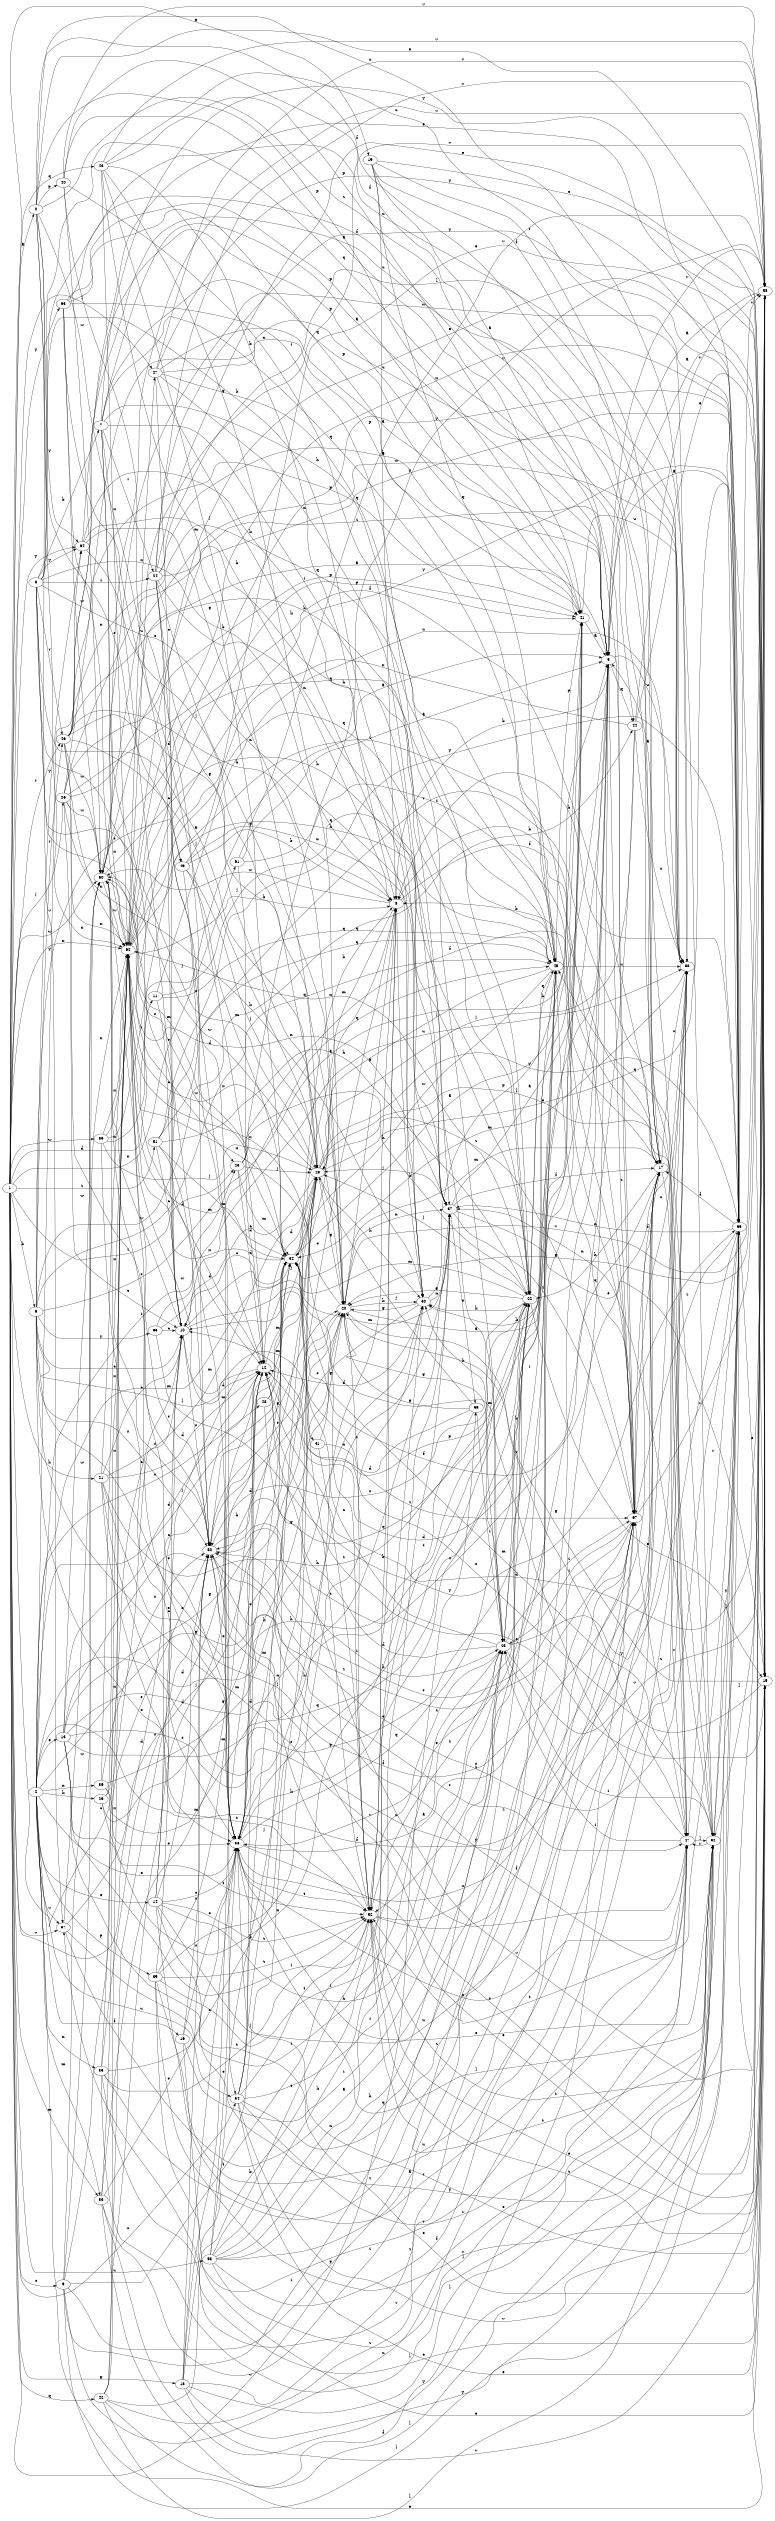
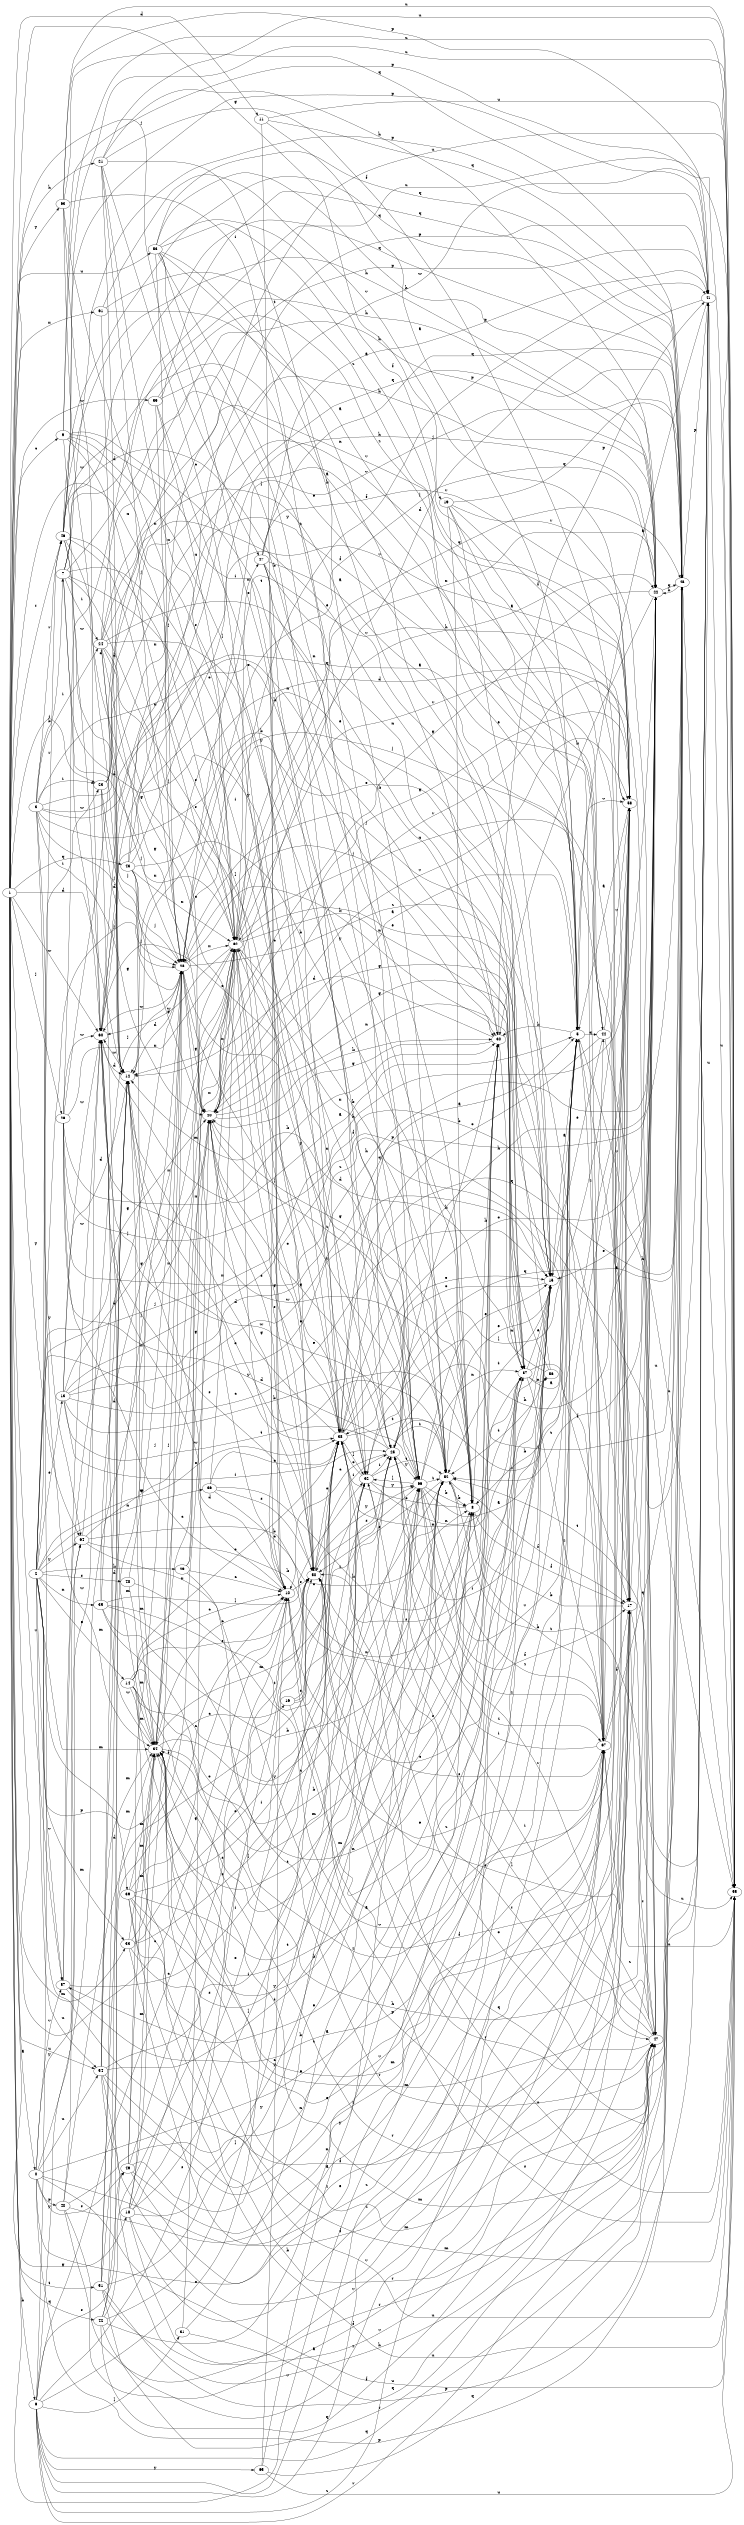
edge "60" -> "62": reversed
edge "45" -> "34": label "w" -> "m"
edge "21" -> "28": label "m" -> "j"
